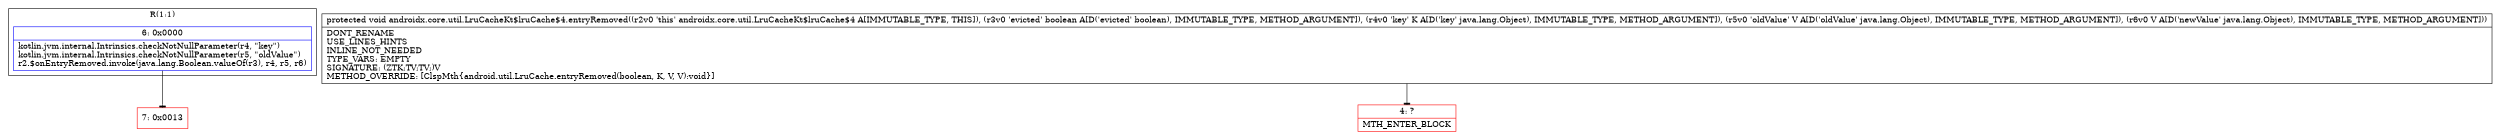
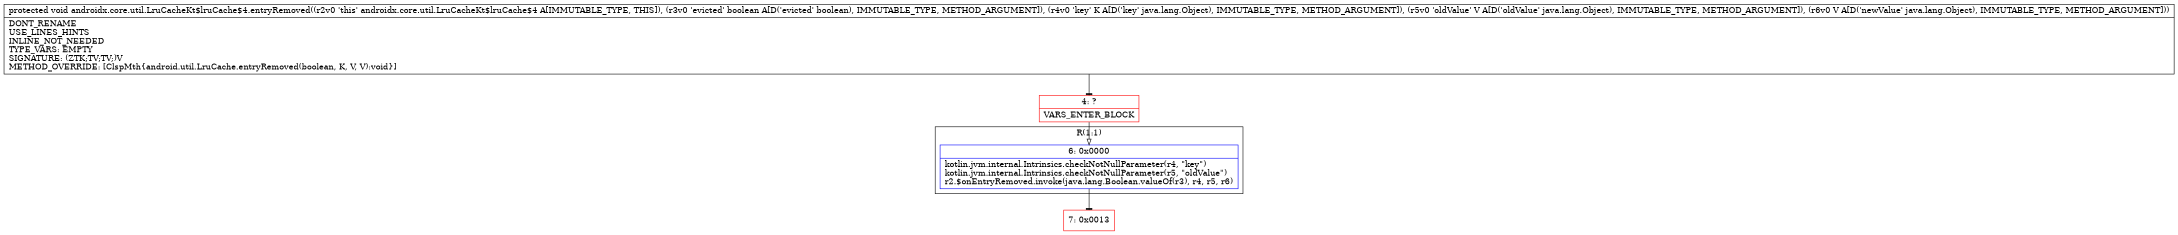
node "4: ?": text "MTH_ENTER_BLOCK" -> "VARS_ENTER_BLOCK"
edge "4: ?" -> "6: 0x0000": added
